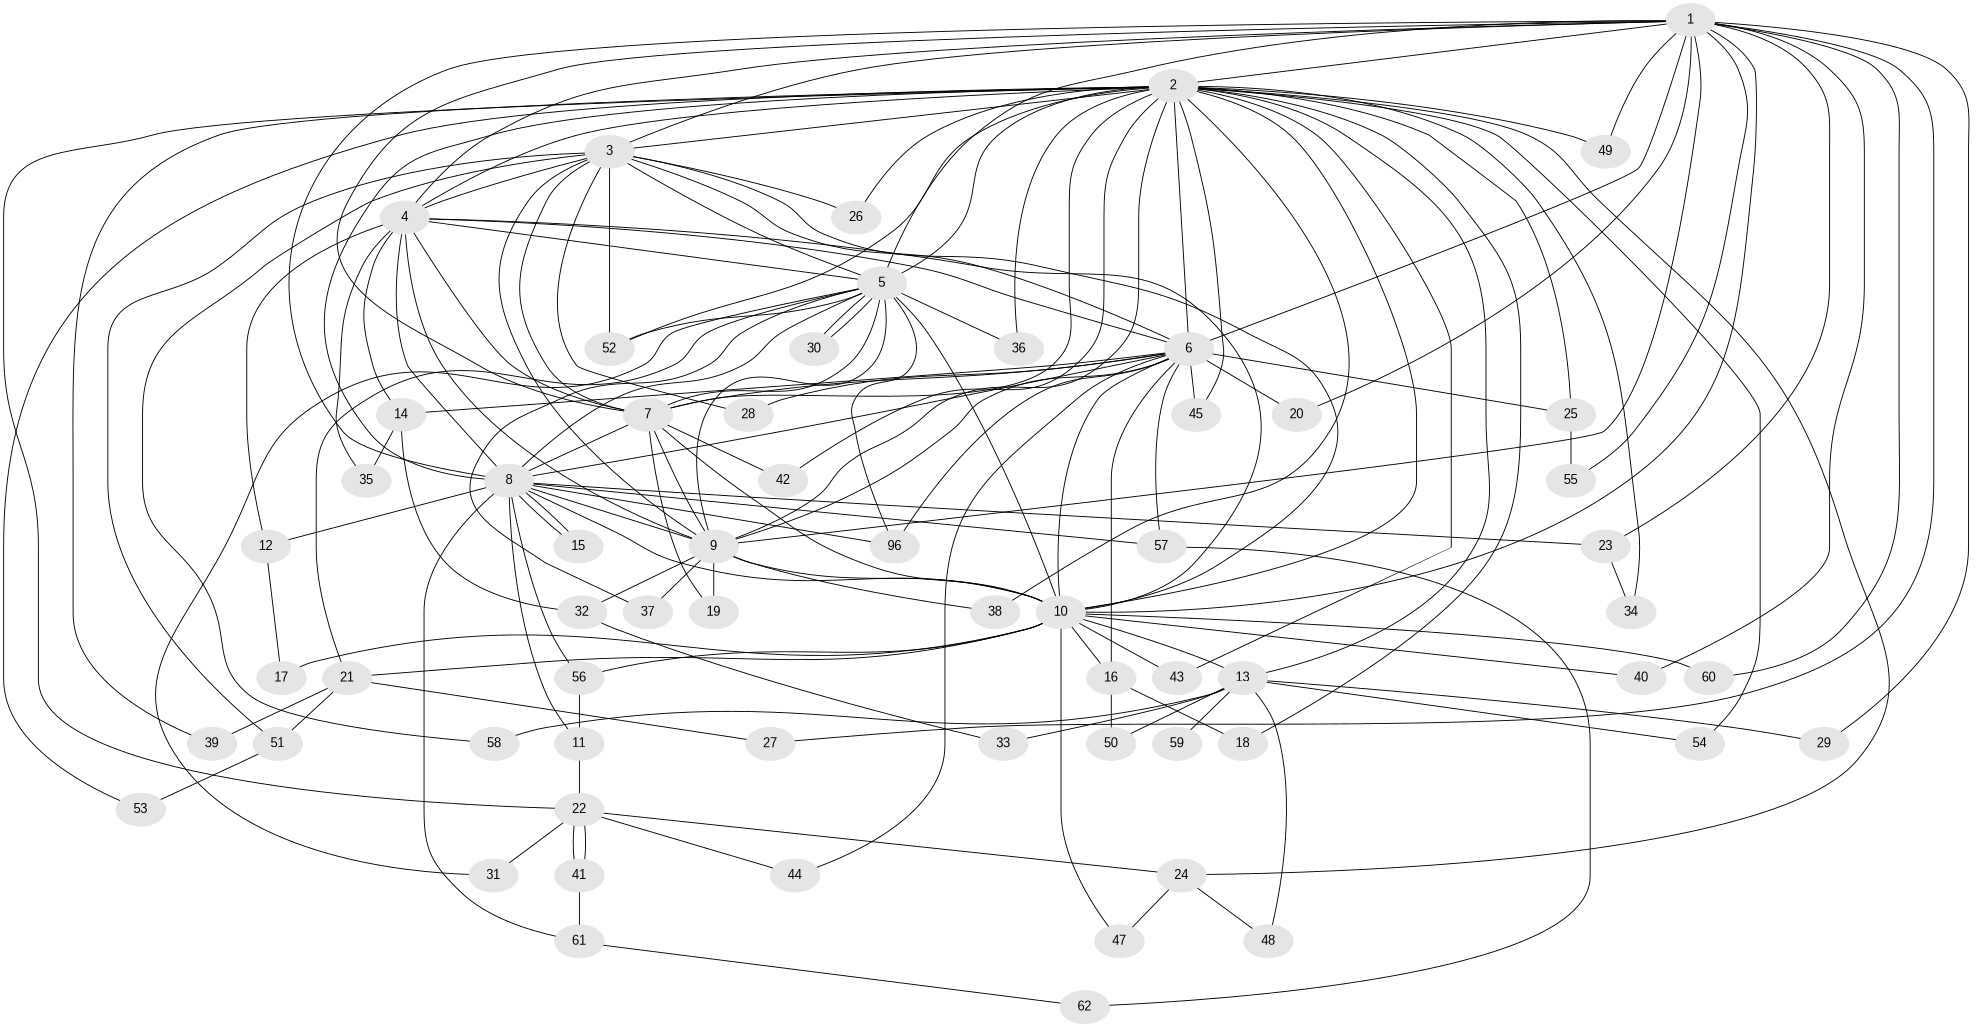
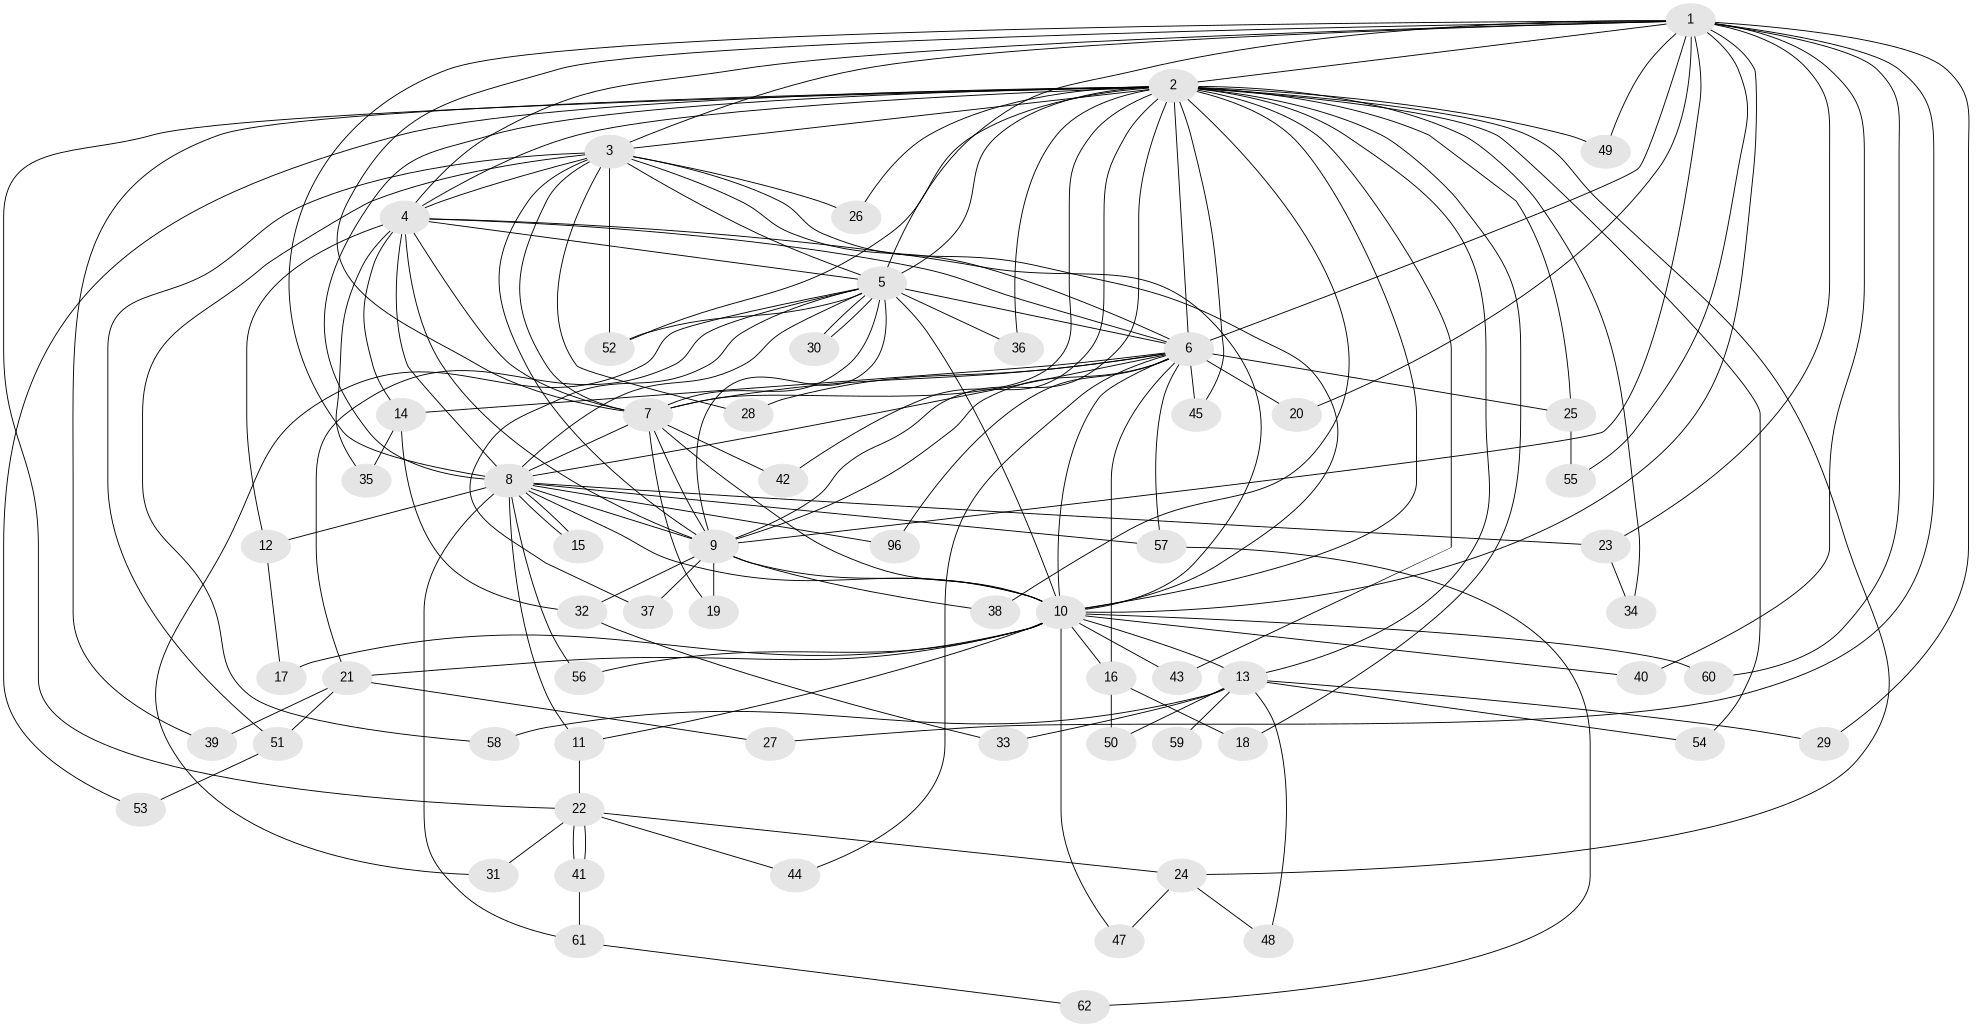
edge "5" -- "96": now "5" -- "6"
edge "56" -- "11": now "10" -- "11"
